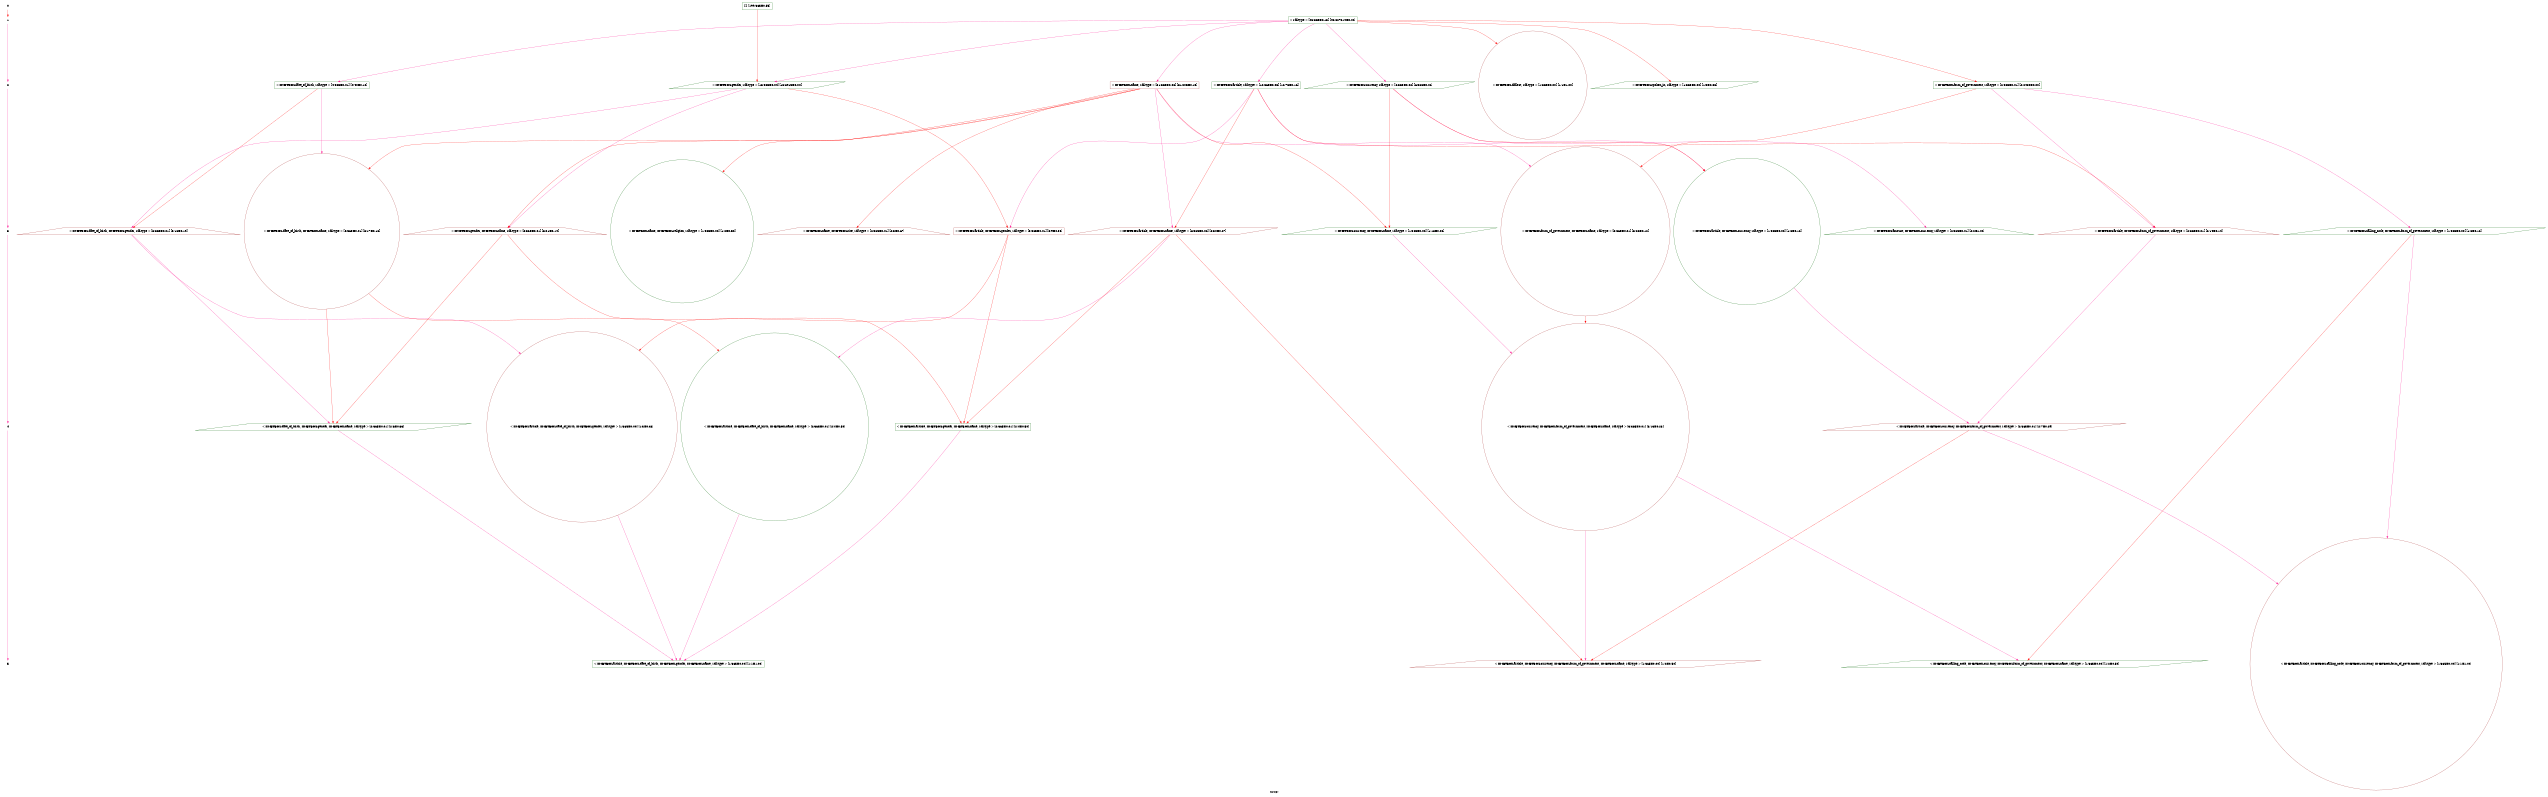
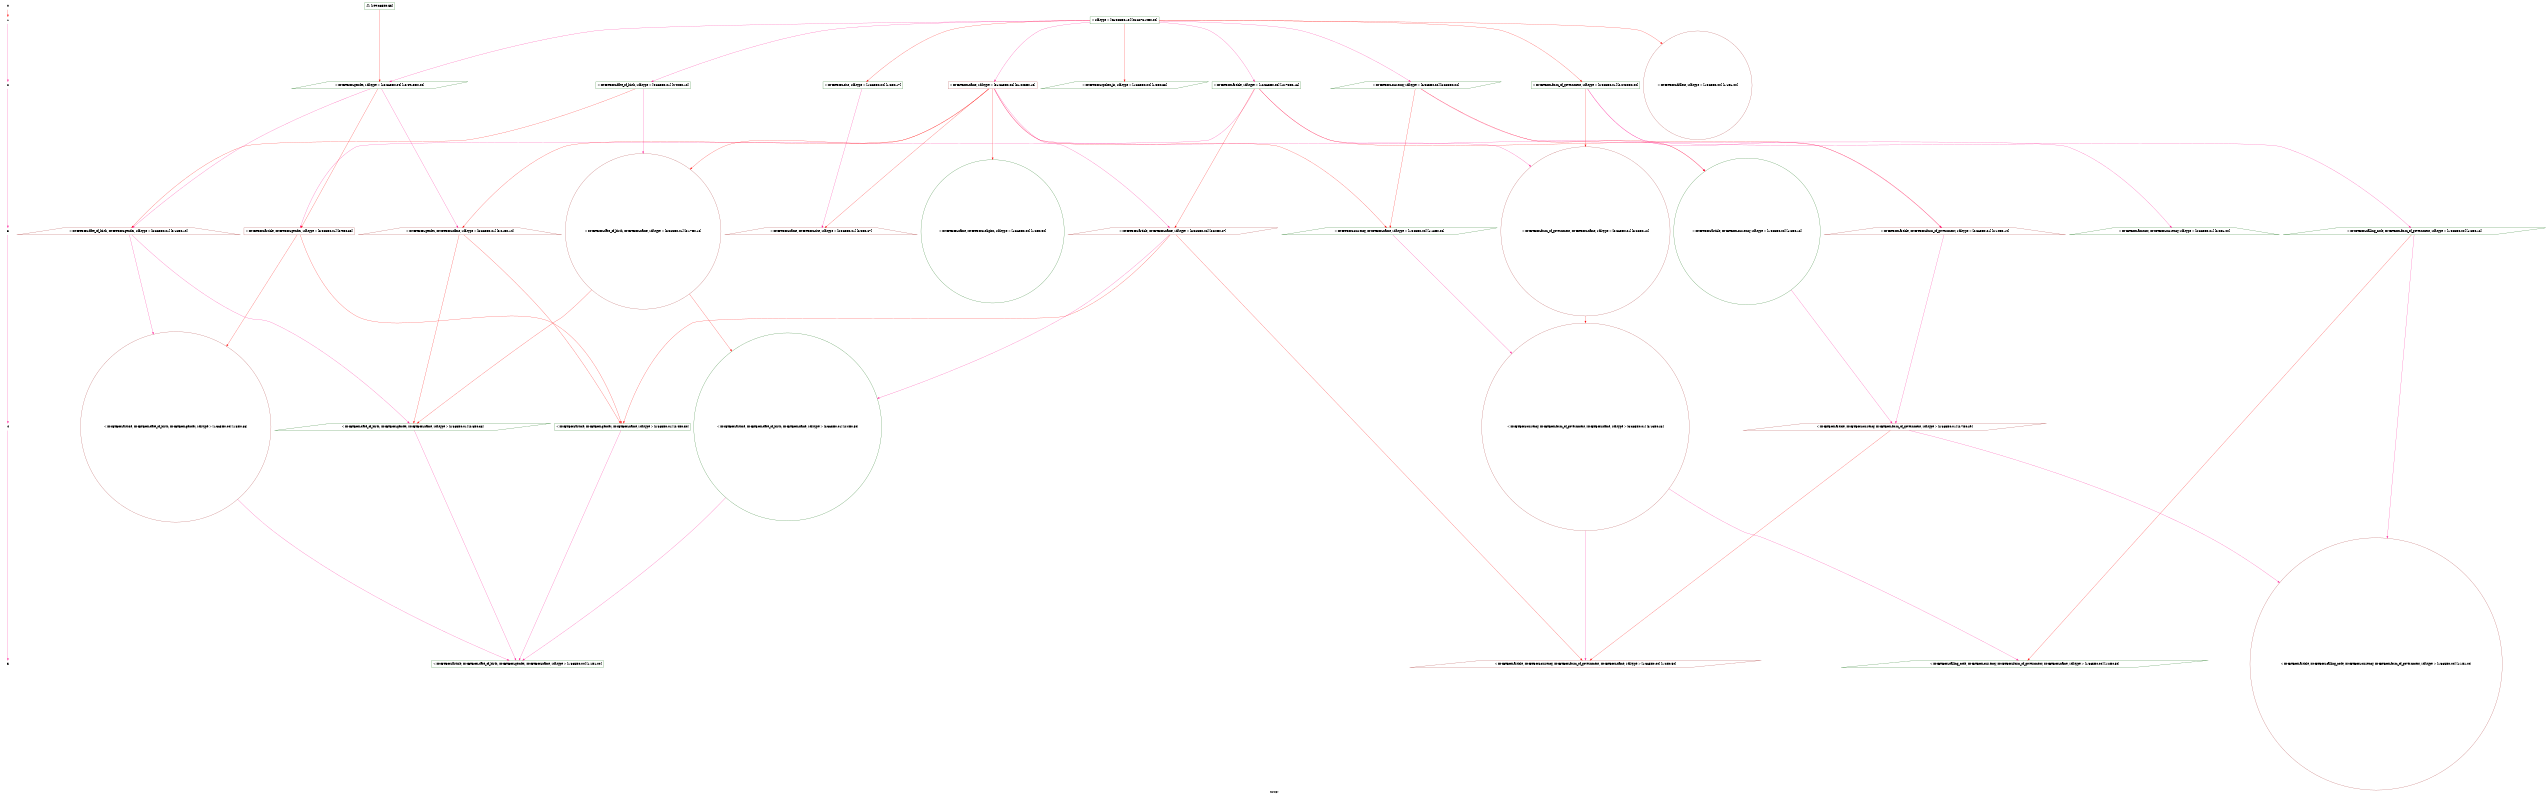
node "< IIMBTBOX:size, rdf:type > [1/365=0.00] [1/6=0.17]": added
